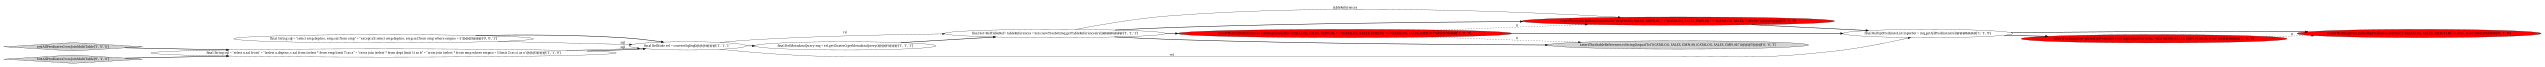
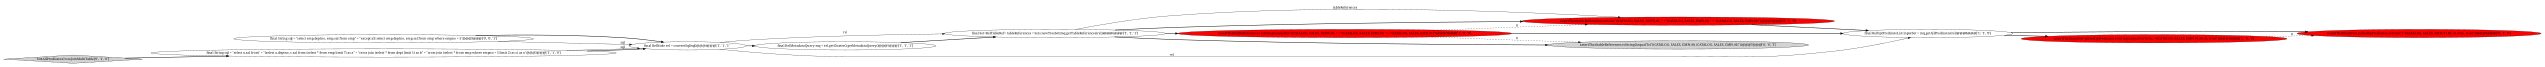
node "testAllPredicatesCrossJoinMultiTable['1', '0', '0']": removed
